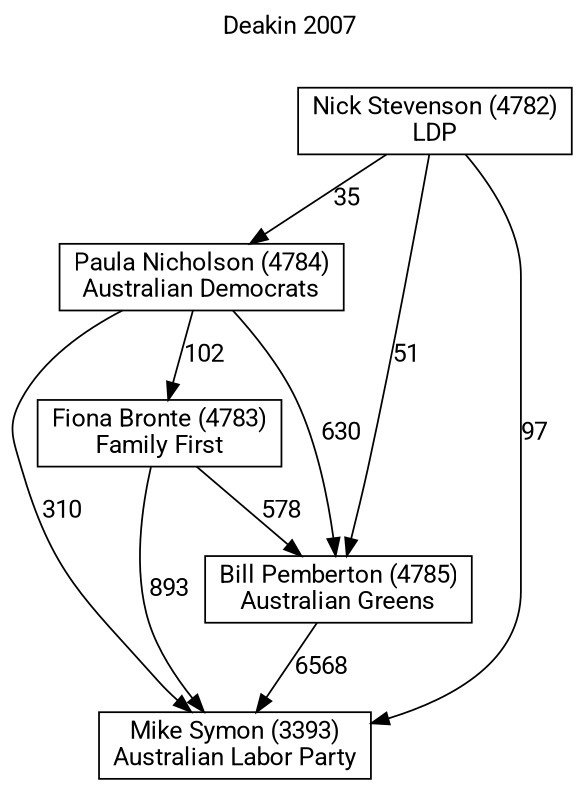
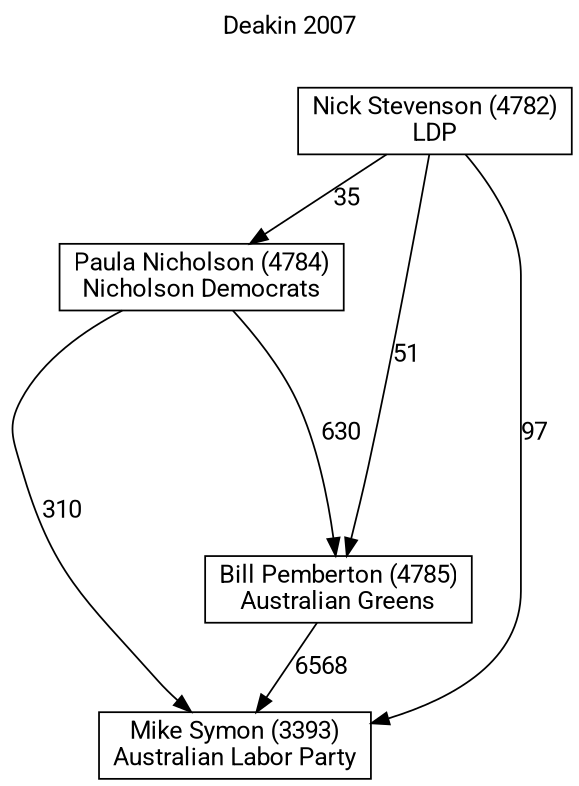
node "Paula Nicholson (4784) Australian Democrats": label "Paula Nicholson (4784) Australian Democrats" -> "Paula Nicholson (4784) Nicholson Democrats"
node "Fiona Bronte (4783) Family First": removed
